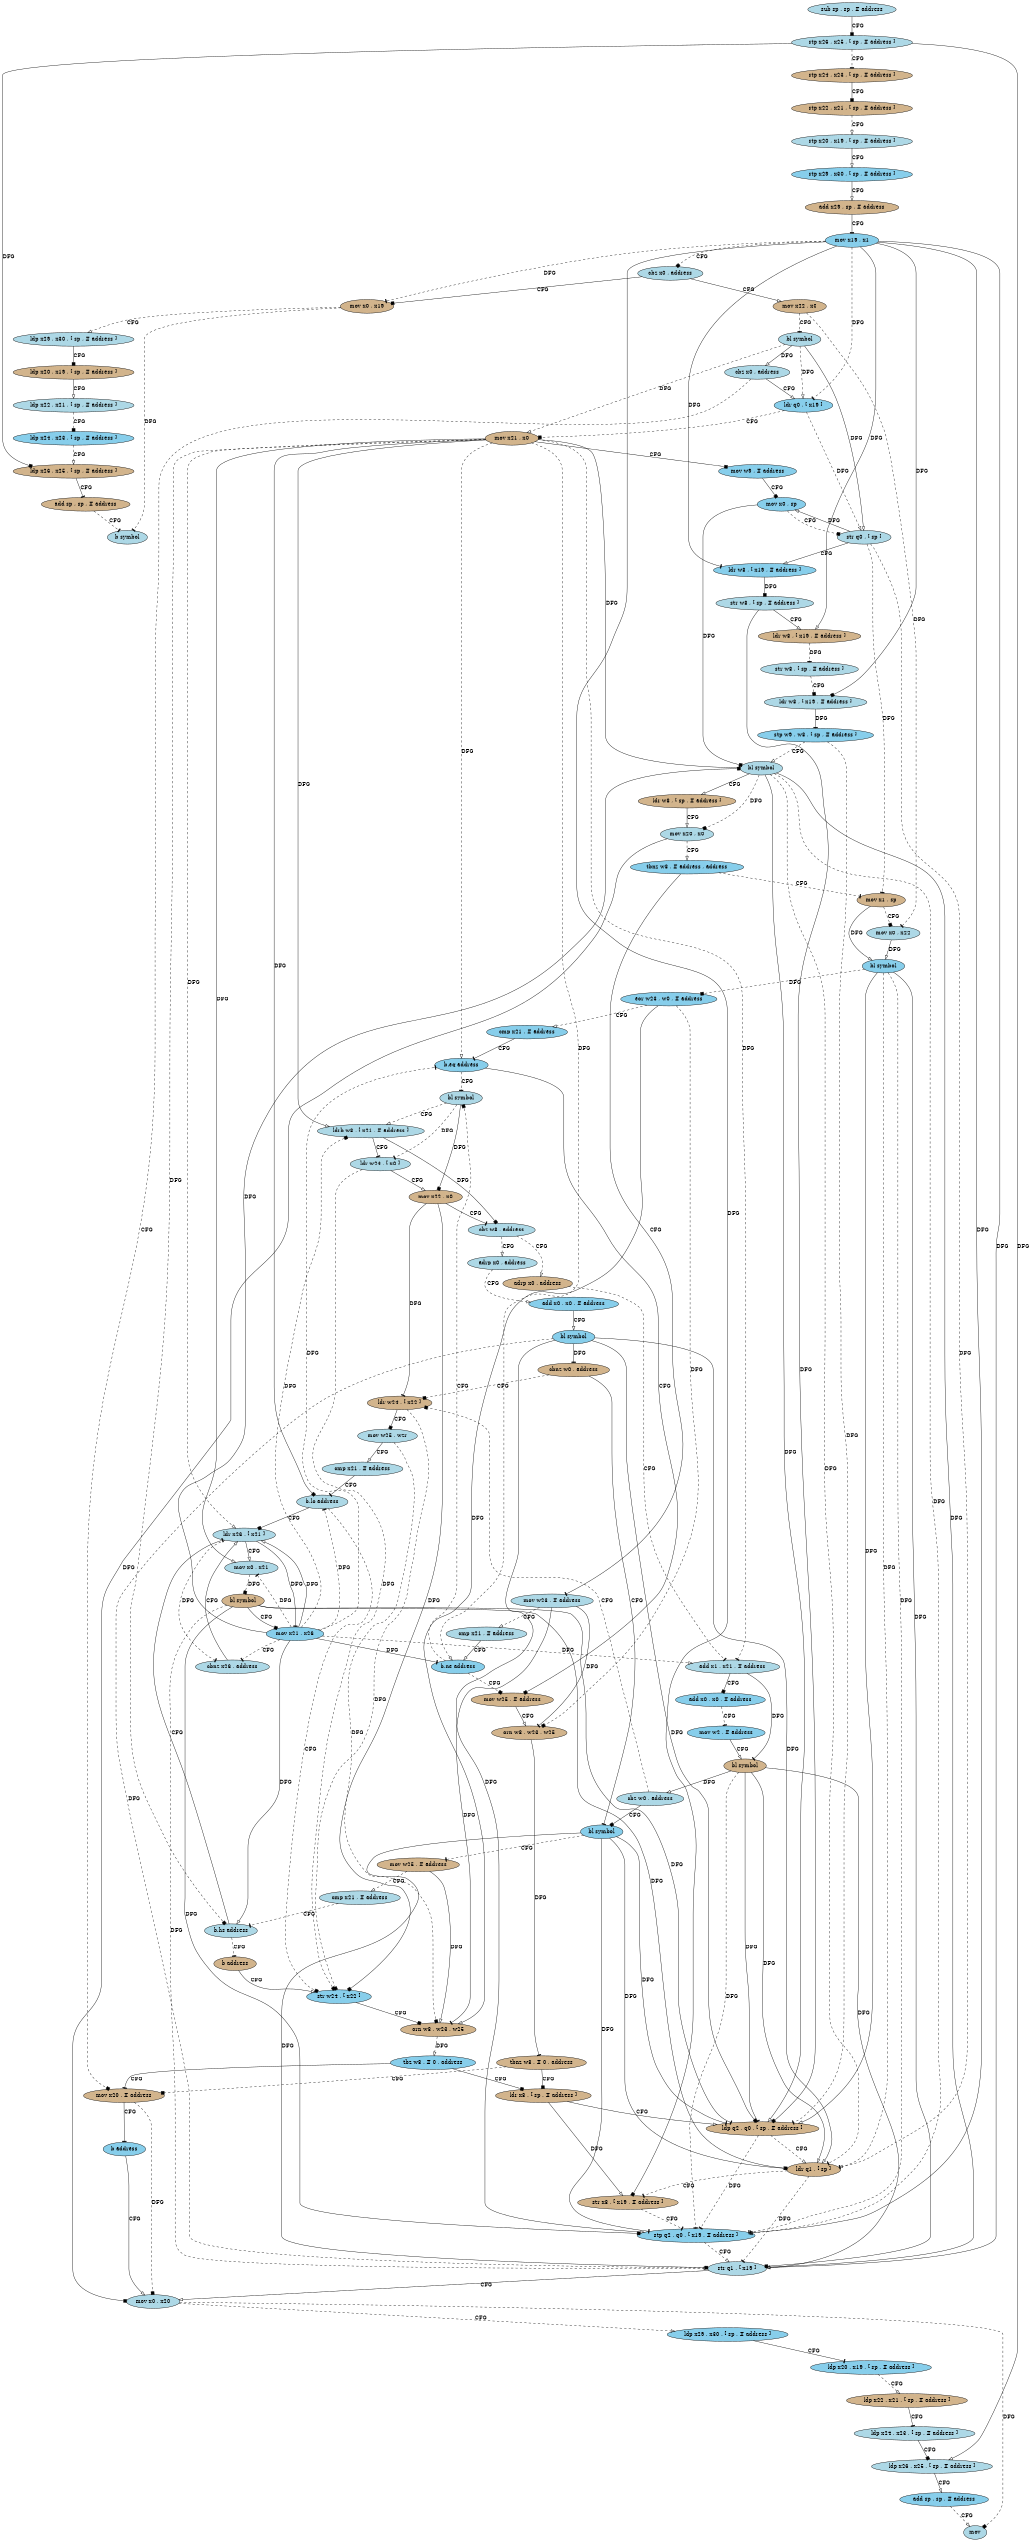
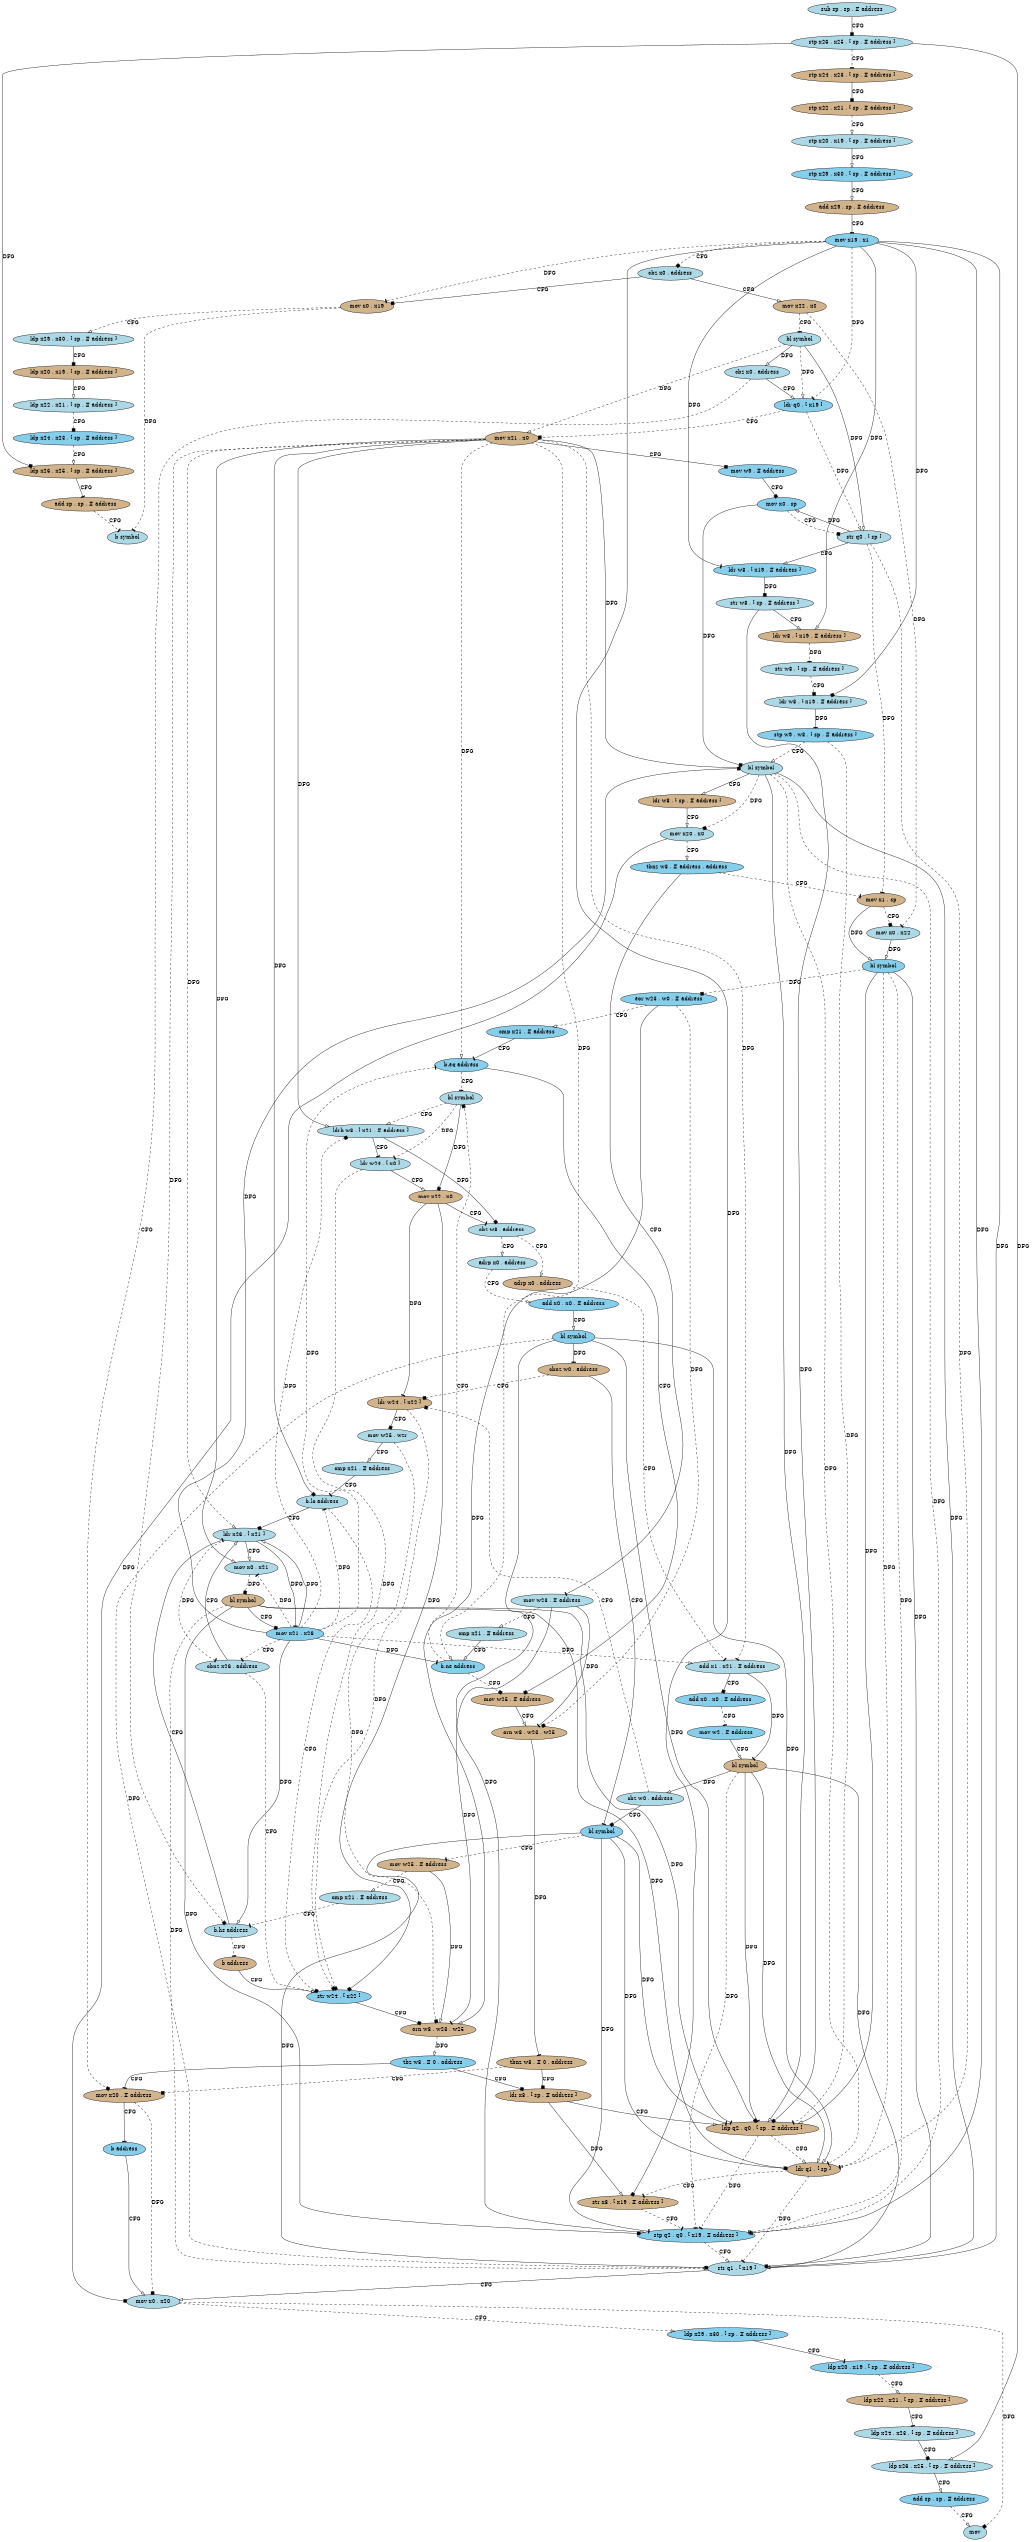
edge "cbnz x26 , address" -> "str w24 , [ x22 ]": added, label "CFG"
